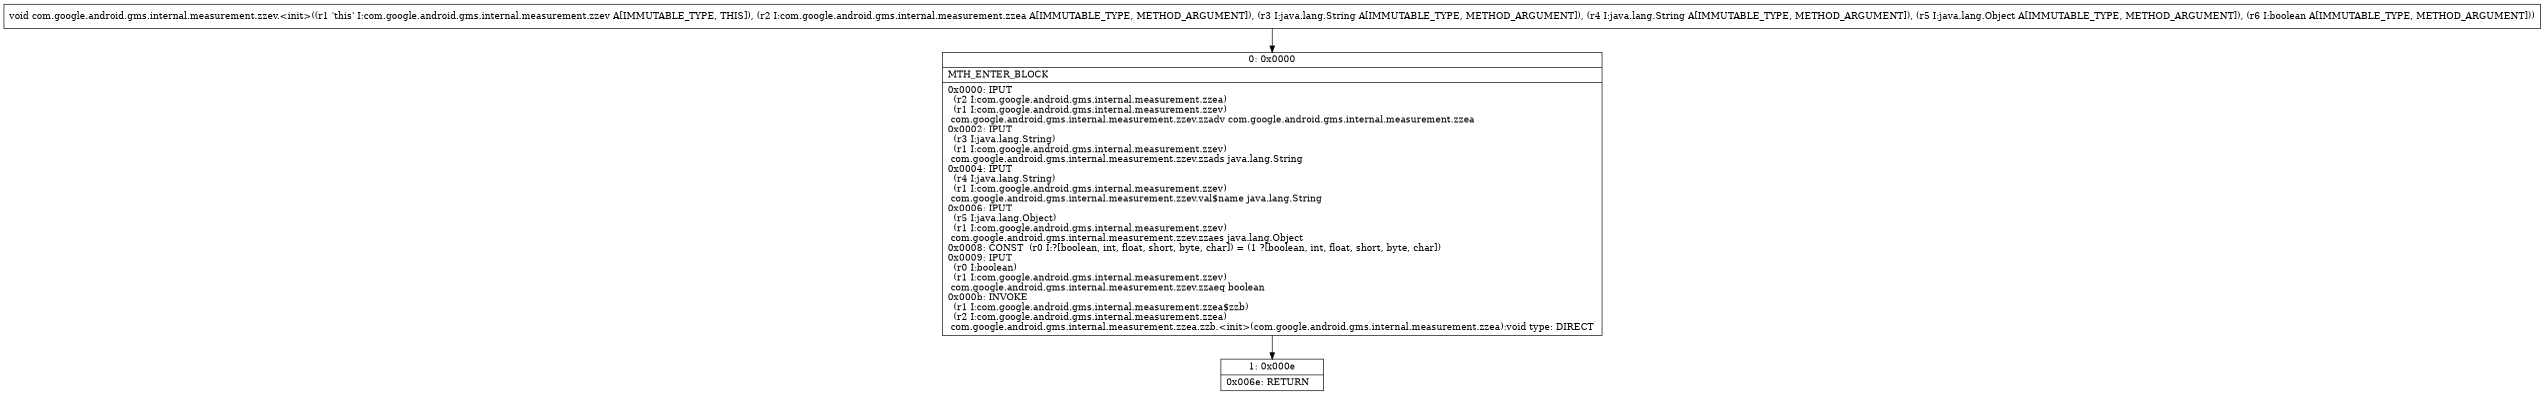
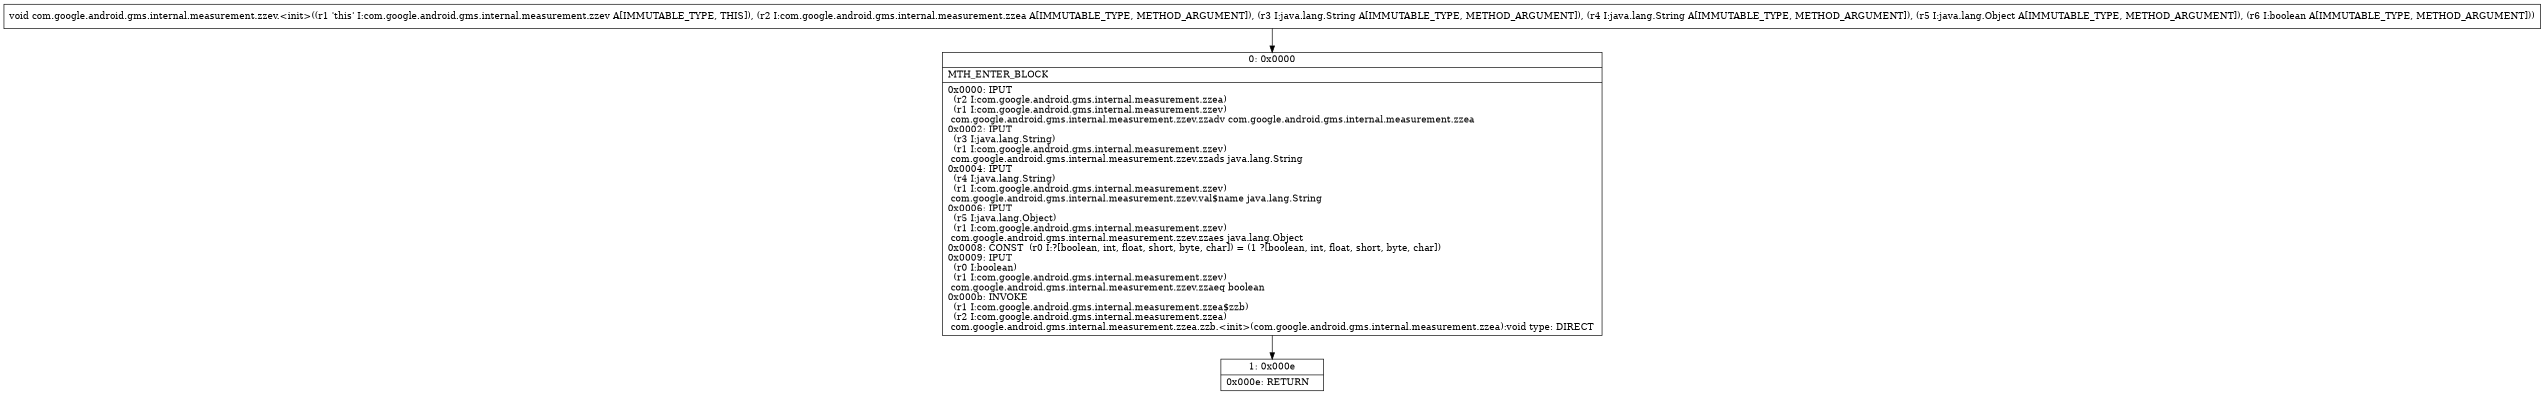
node "1: 0x000e": text "0x006e: RETURN" -> "0x000e: RETURN"
